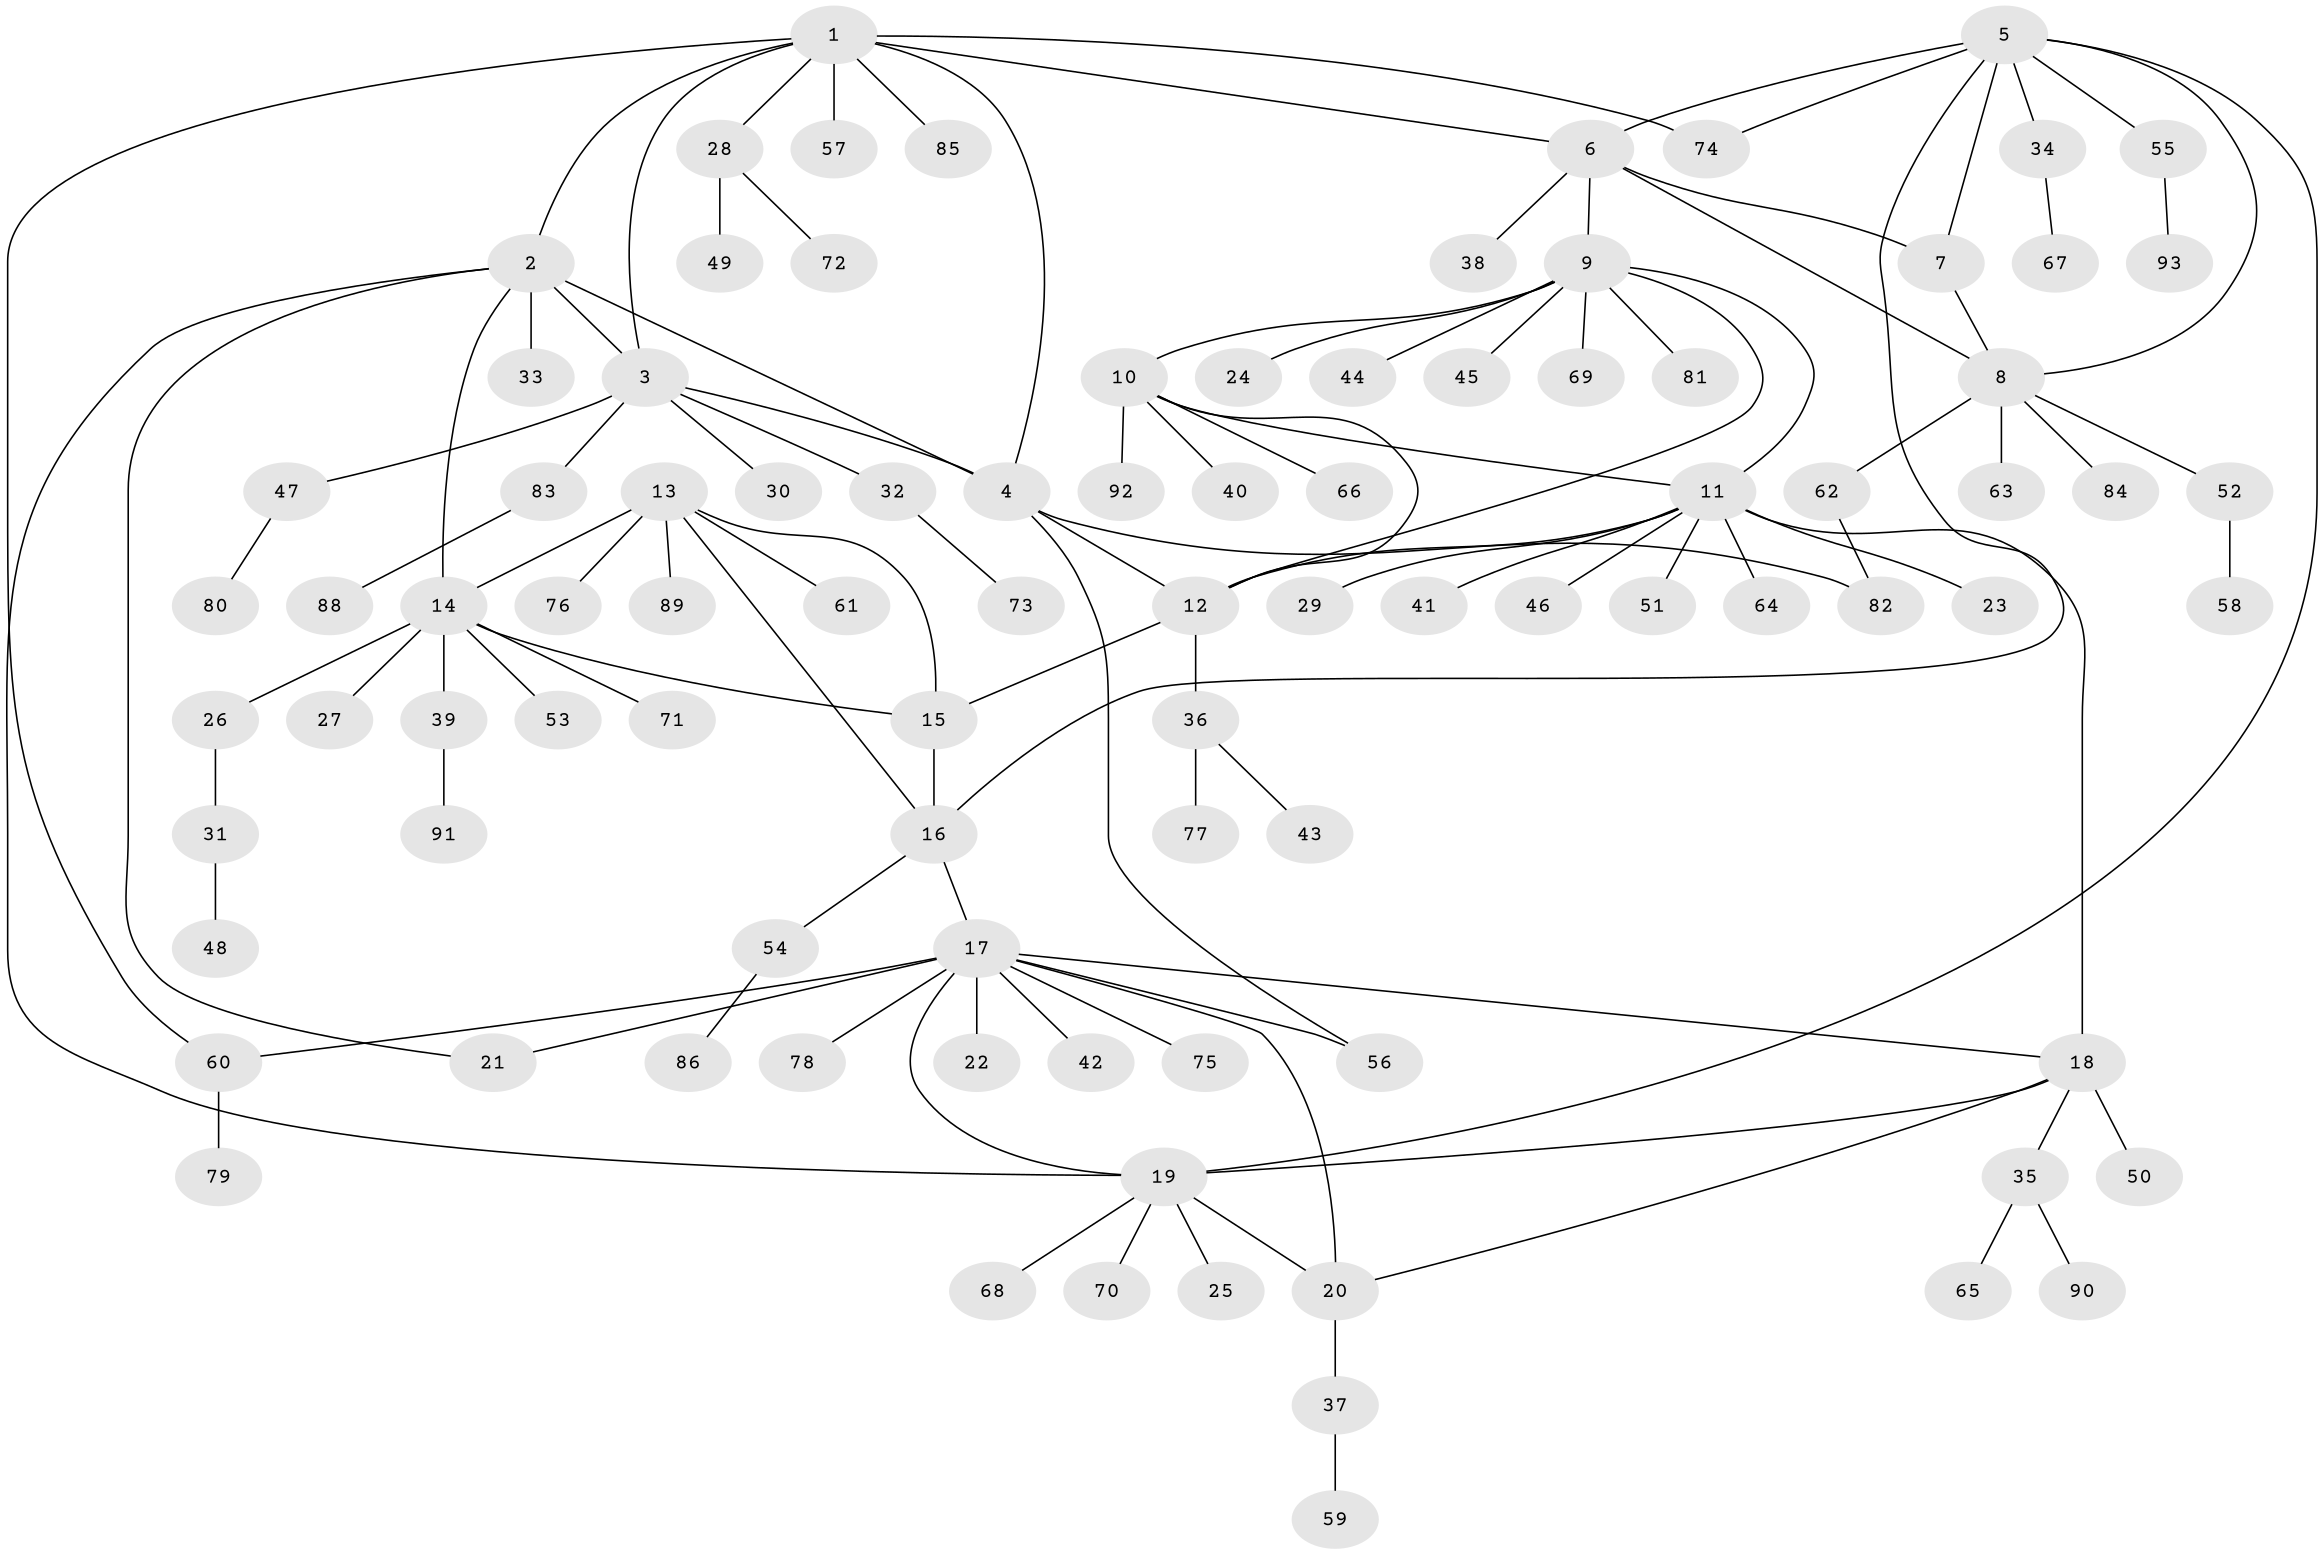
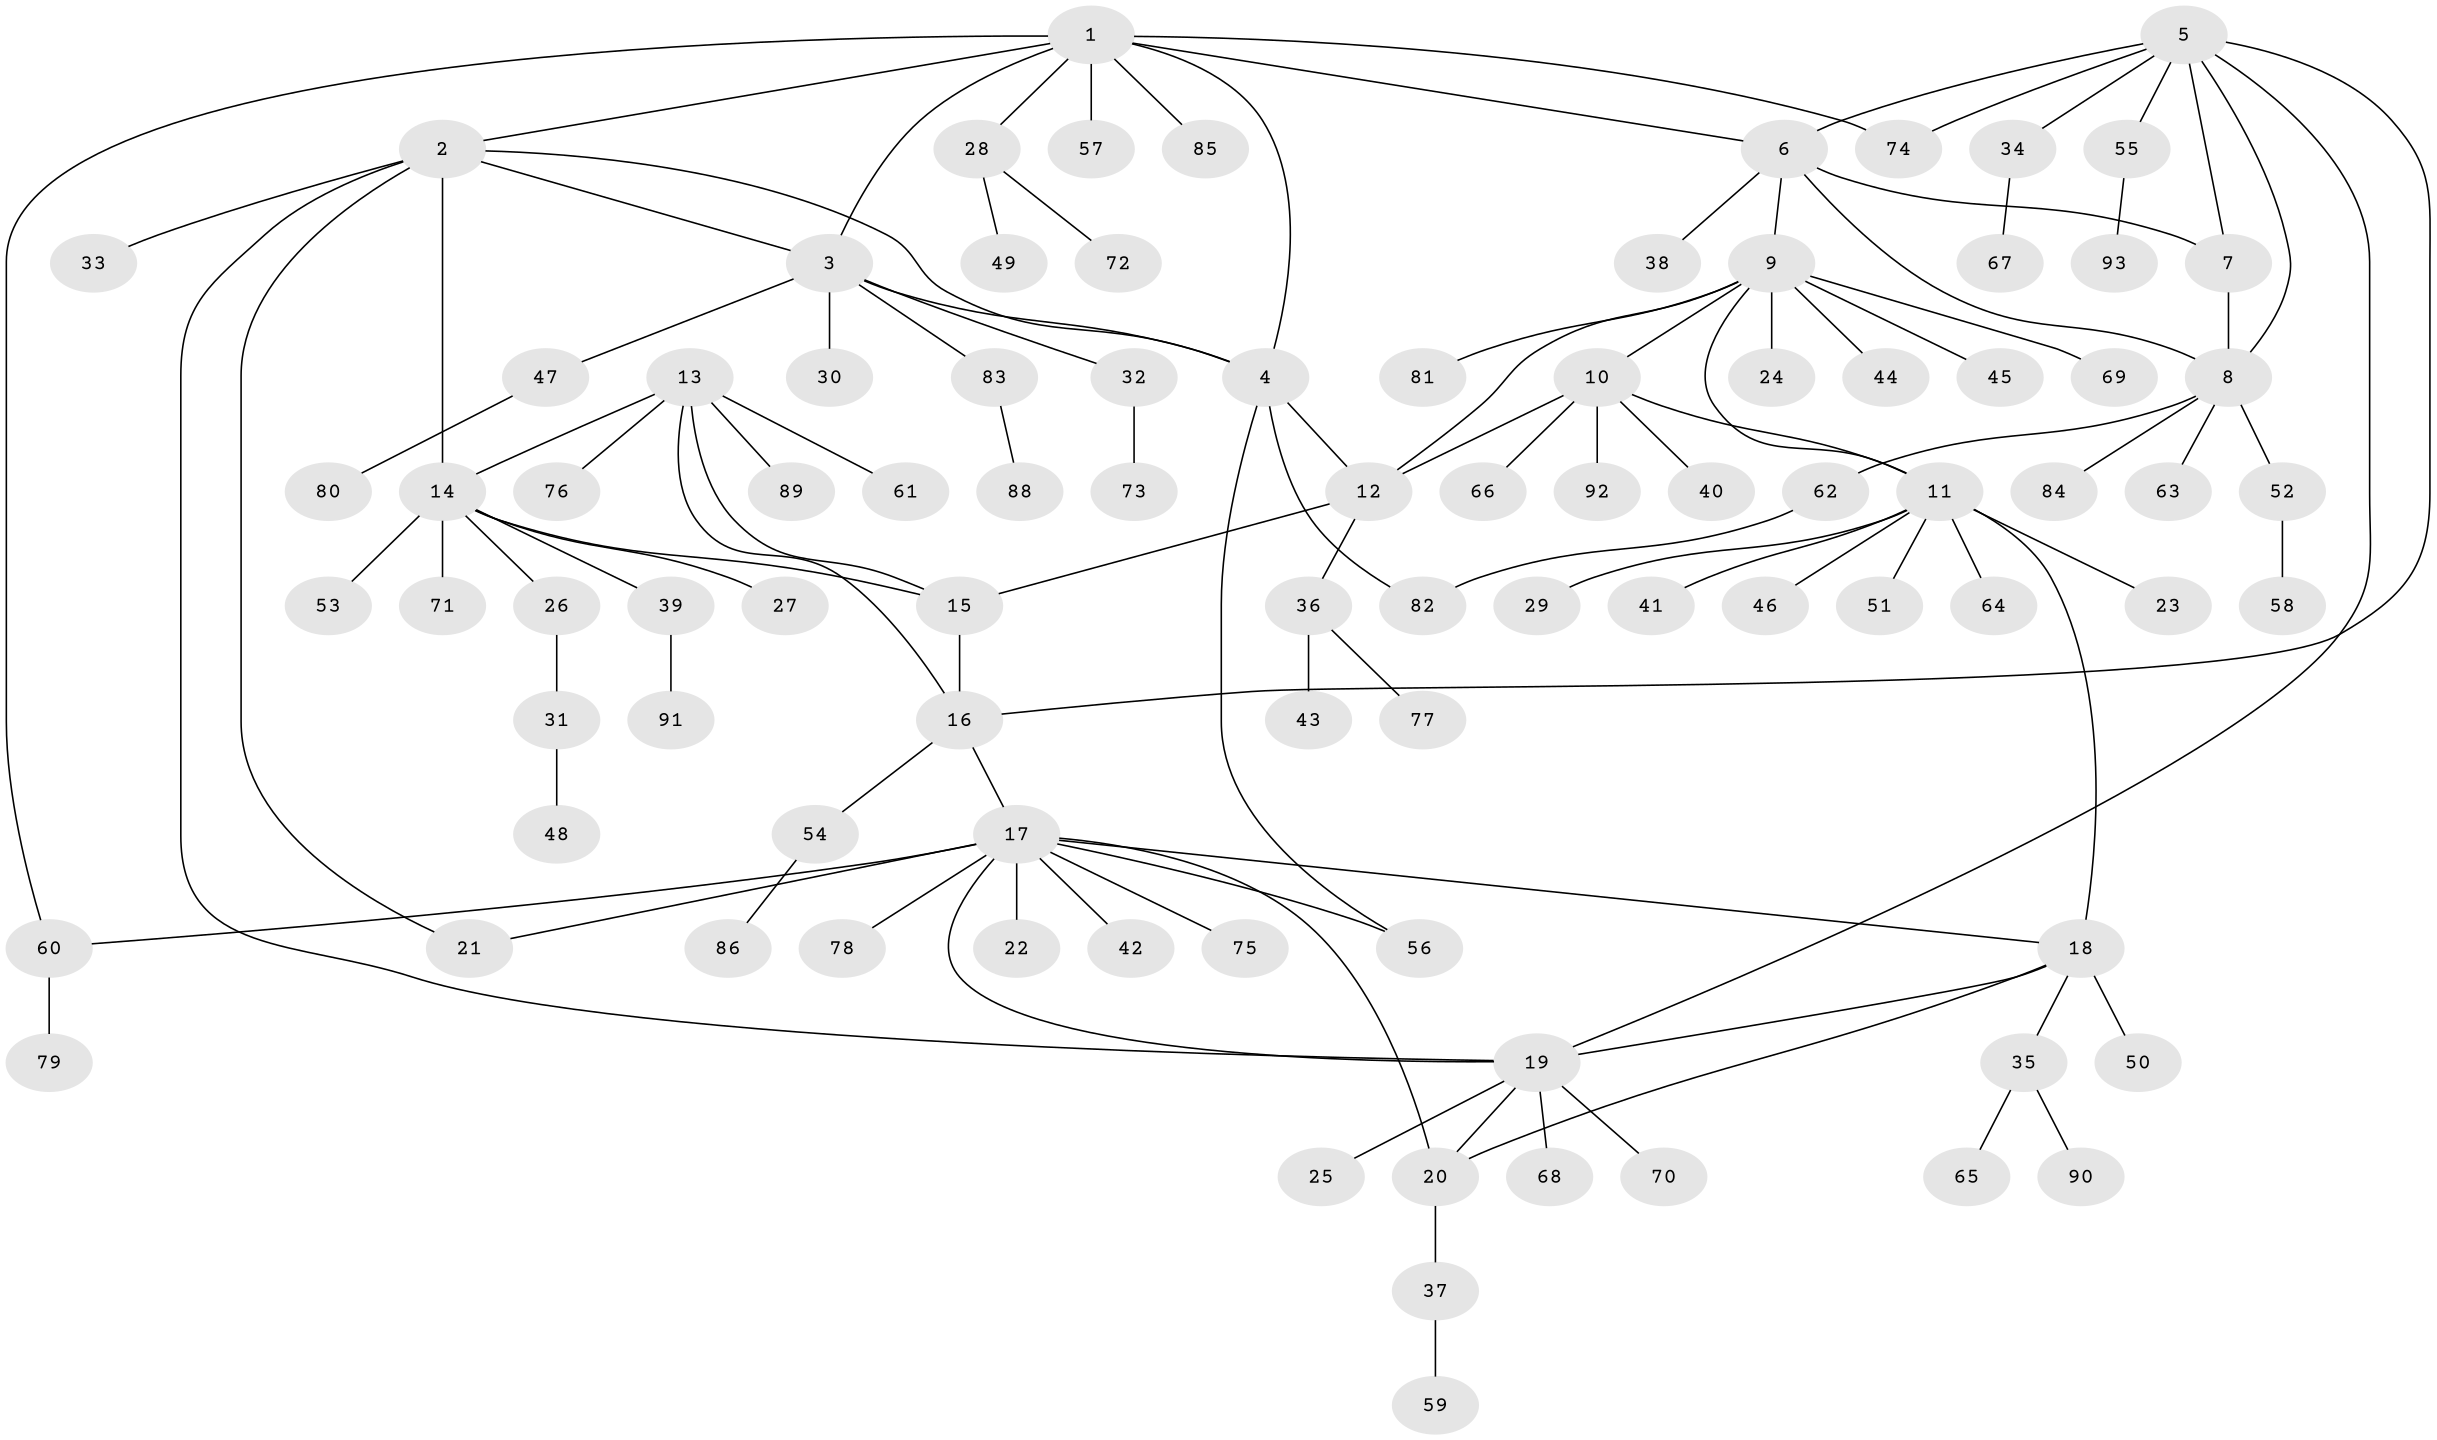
edge "11" -- "12": removed
